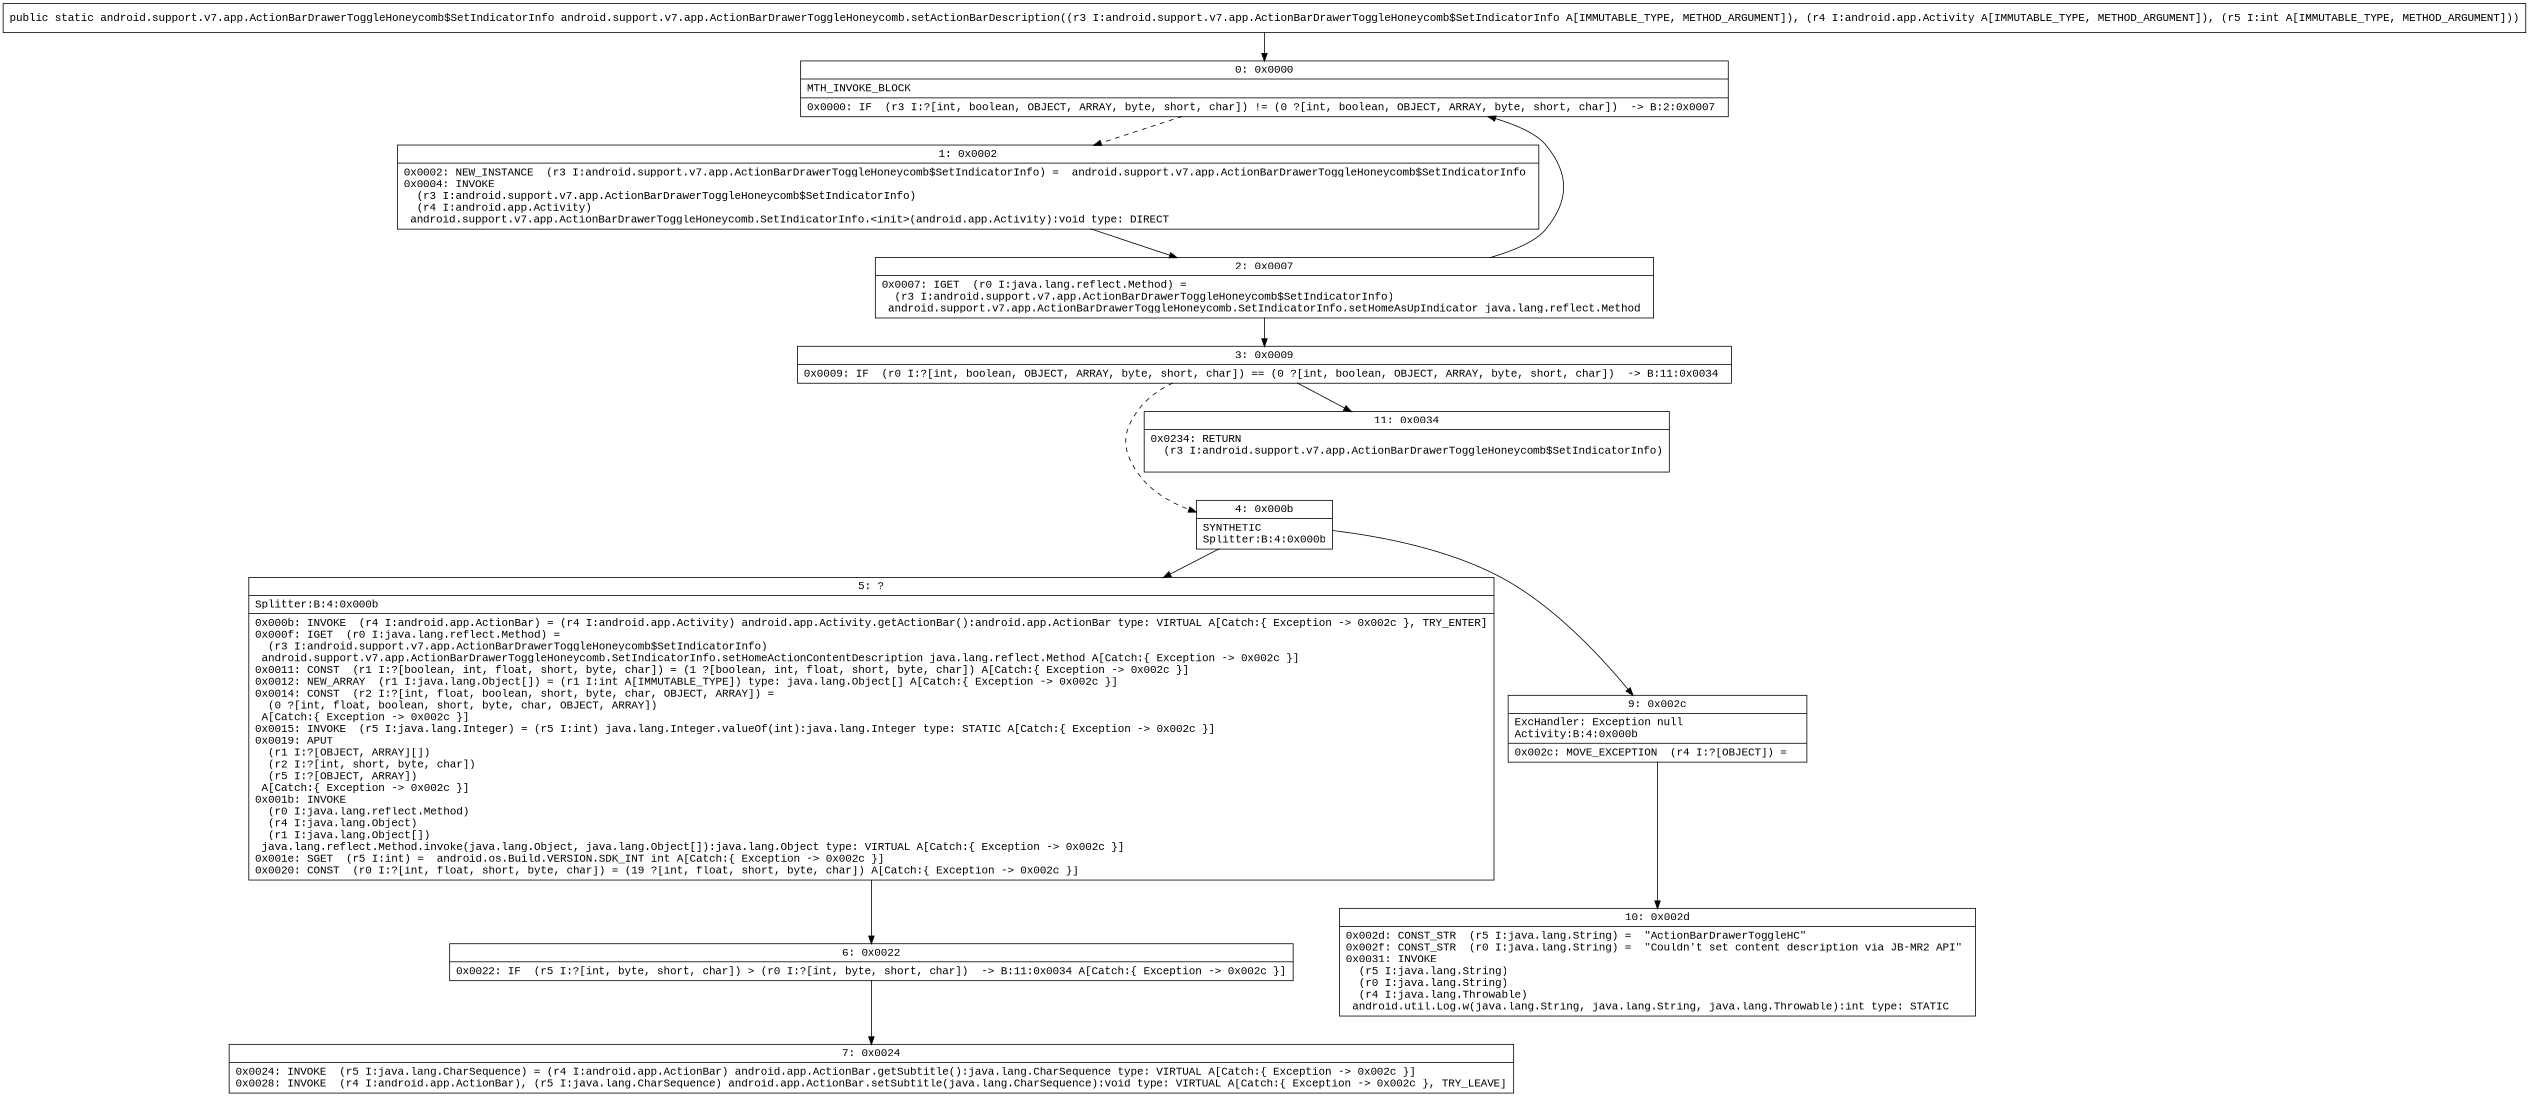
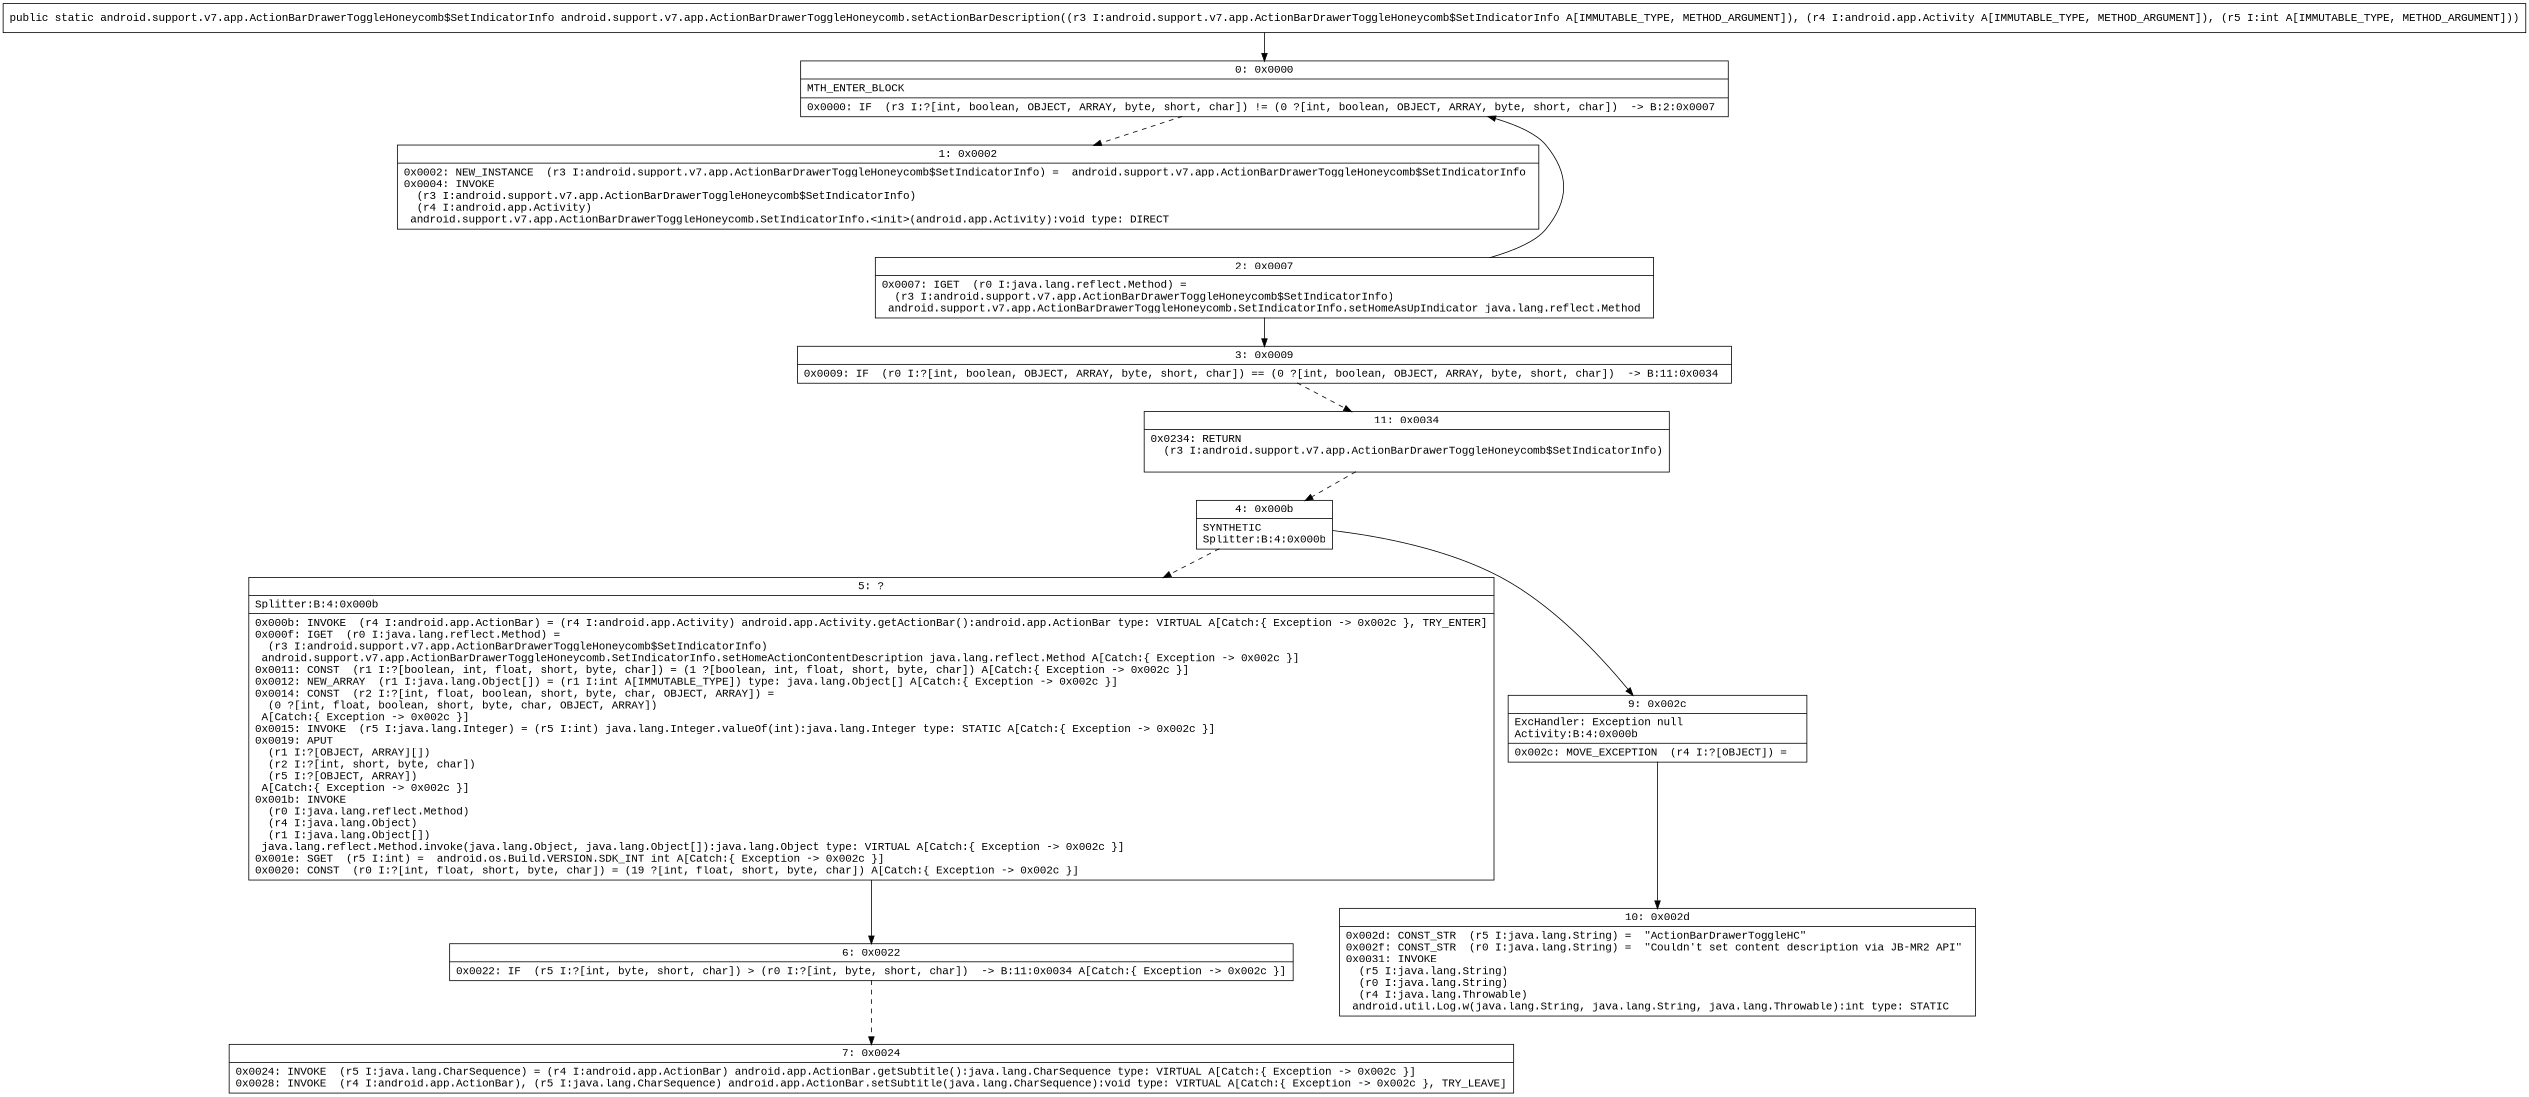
node "0: 0x0000": text "MTH_INVOKE_BLOCK" -> "MTH_ENTER_BLOCK"
edge "1: 0x0002" -> "2: 0x0007": removed
edge "3: 0x0009" -> "11: 0x0034": style solid -> dashed
edge "3: 0x0009" -> "4: 0x000b": now "11: 0x0034" -> "4: 0x000b"
edge "4: 0x000b" -> "5: ?": style solid -> dashed
edge "6: 0x0022" -> "7: 0x0024": style solid -> dashed
